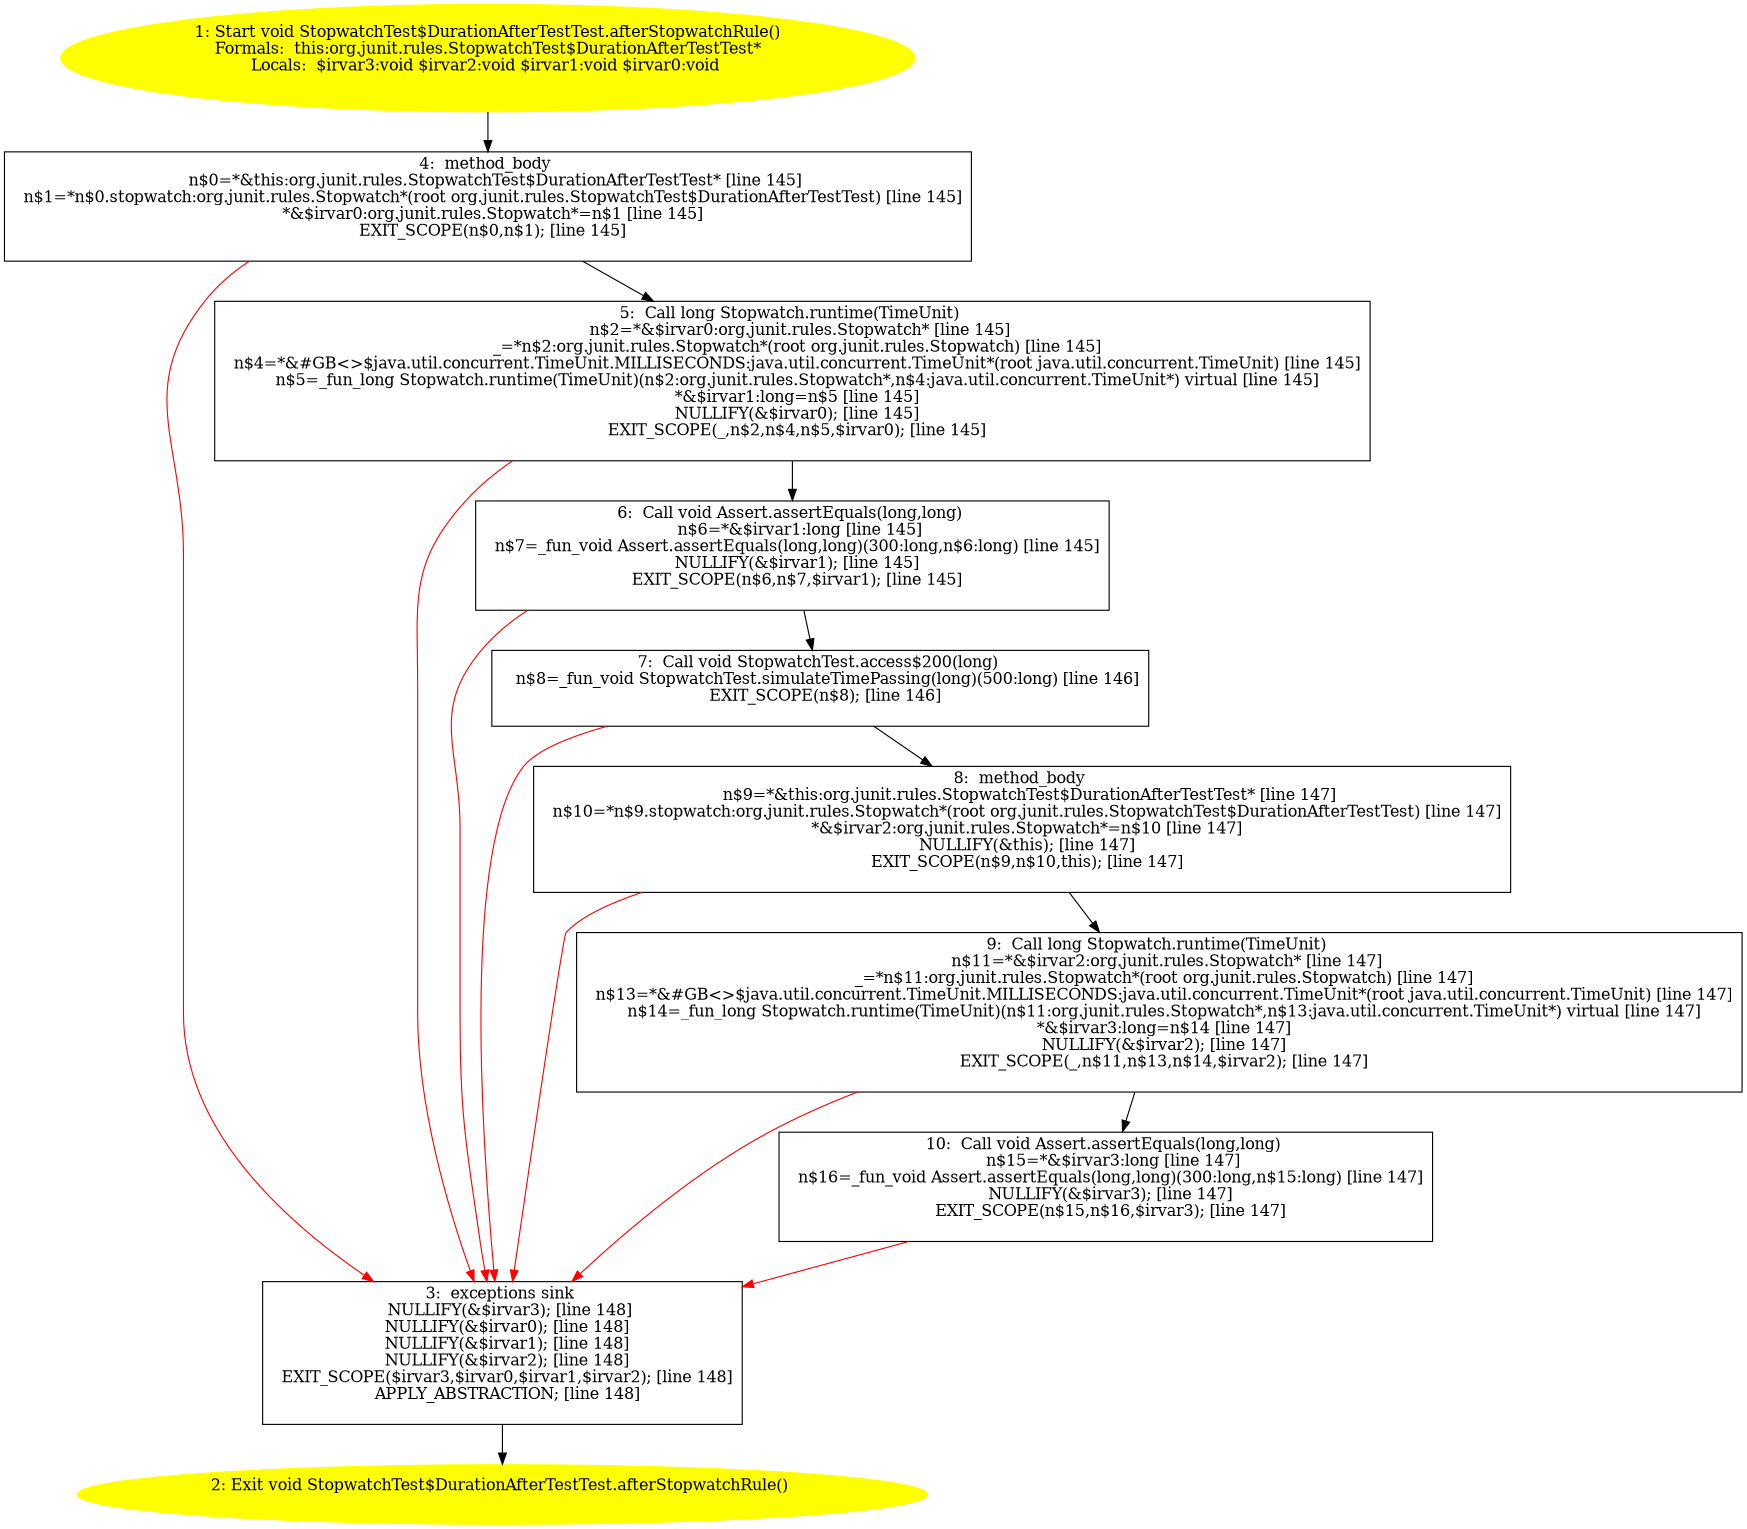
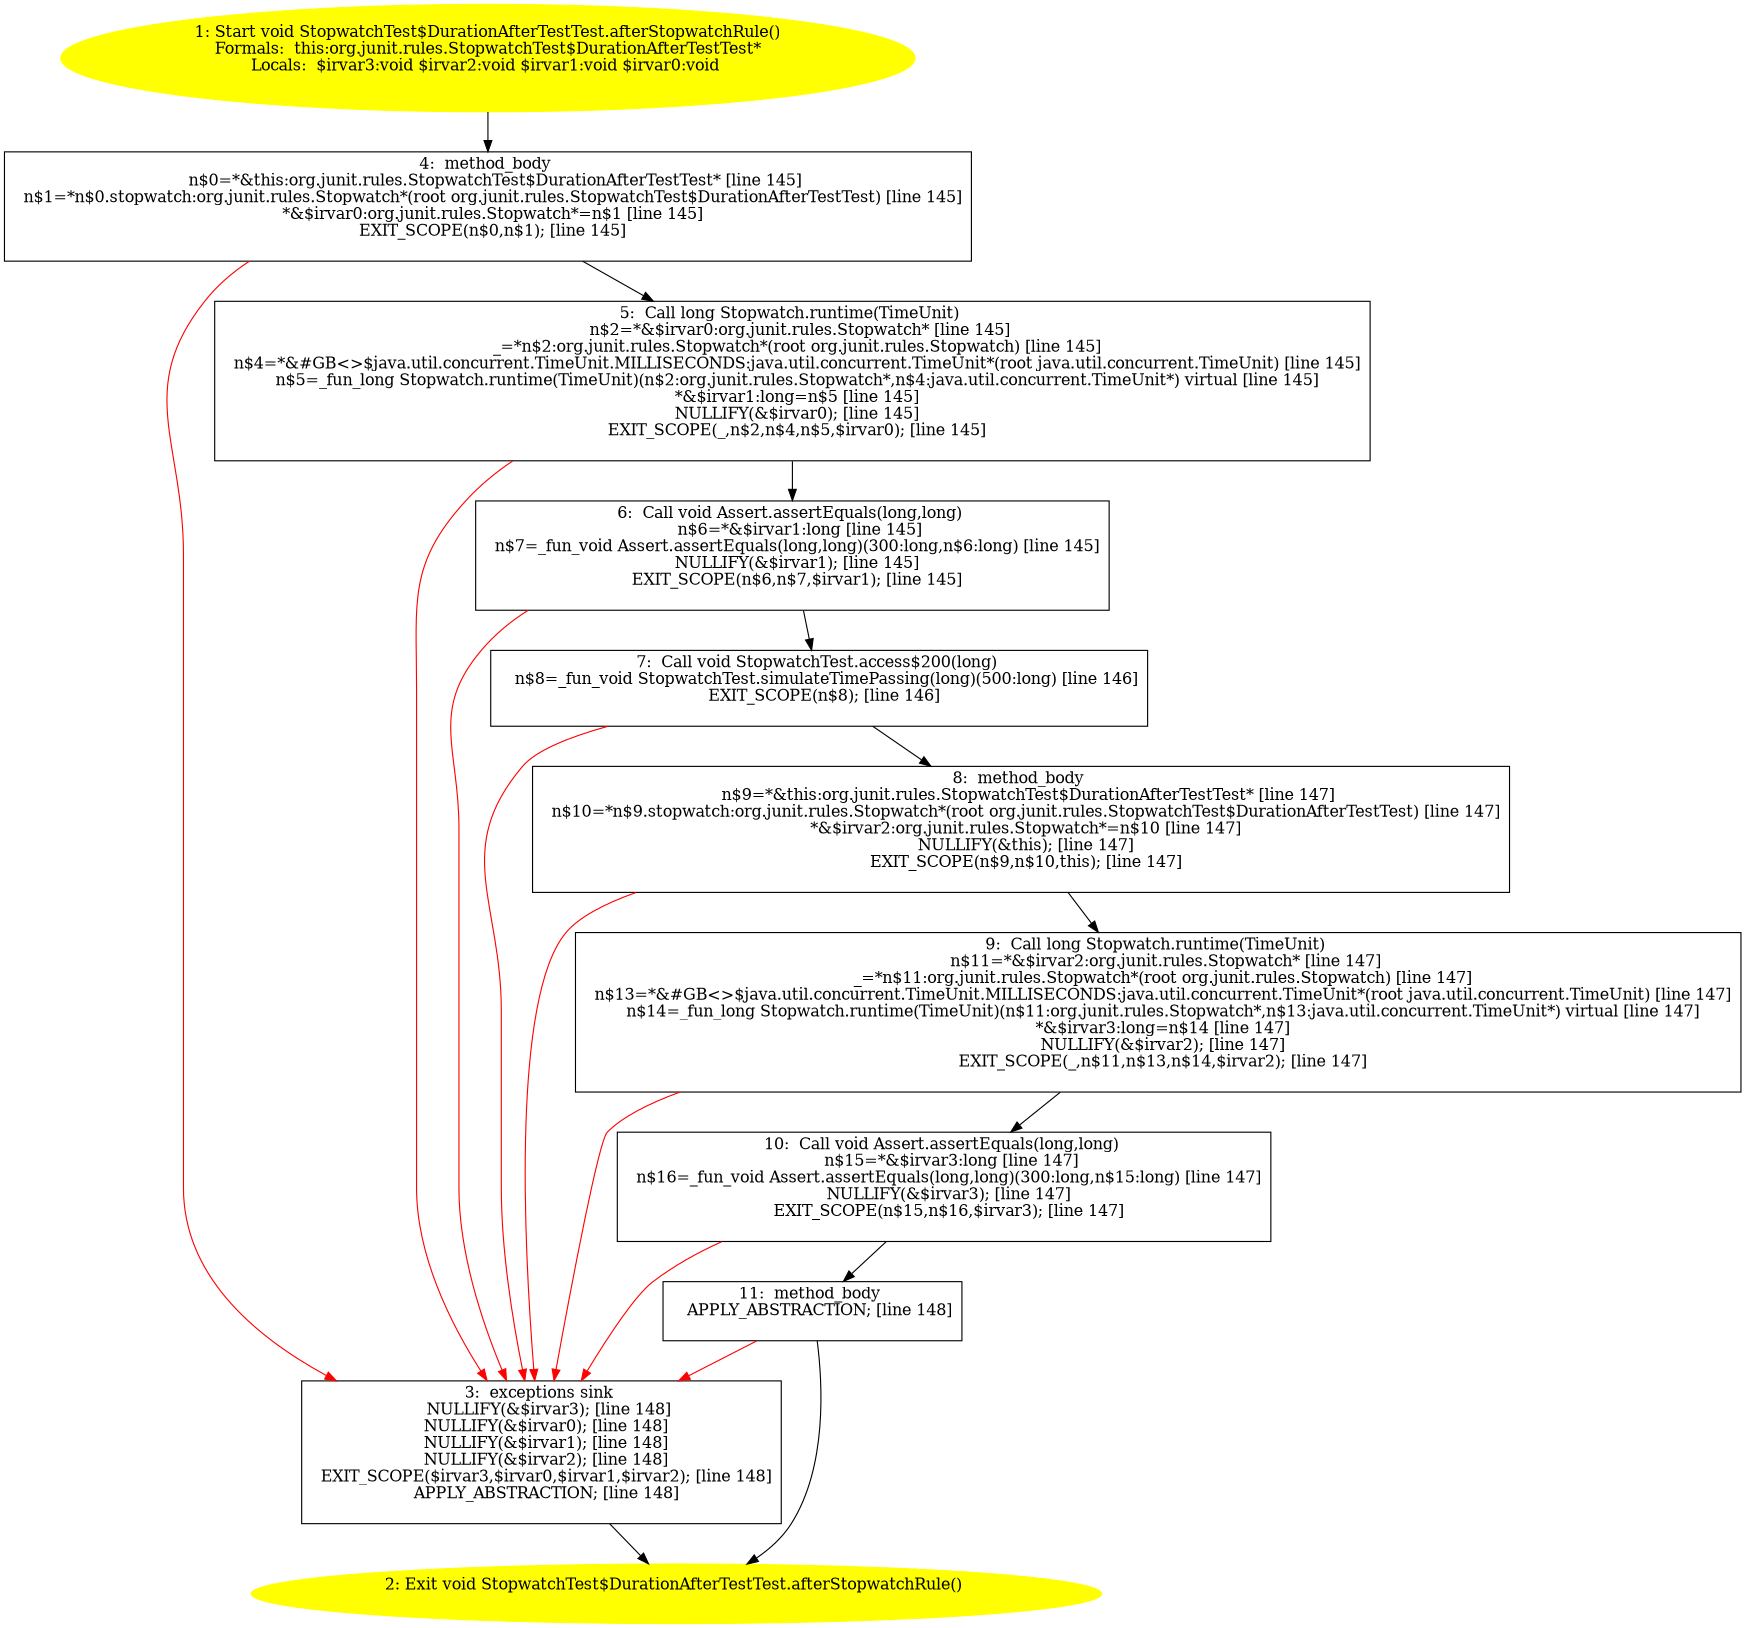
node "11:  method_body APPLY_ABSTRACTION; [line 148]": added
